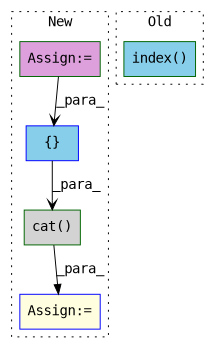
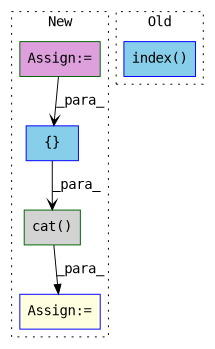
node "index()": color darkgreen -> blue
